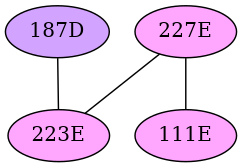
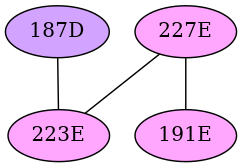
node "111E": label "111E" -> "191E"
